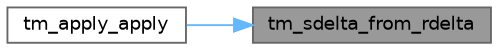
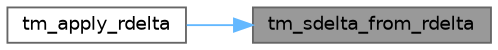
node "tm_apply_apply": label "tm_apply_apply" -> "tm_apply_rdelta"
